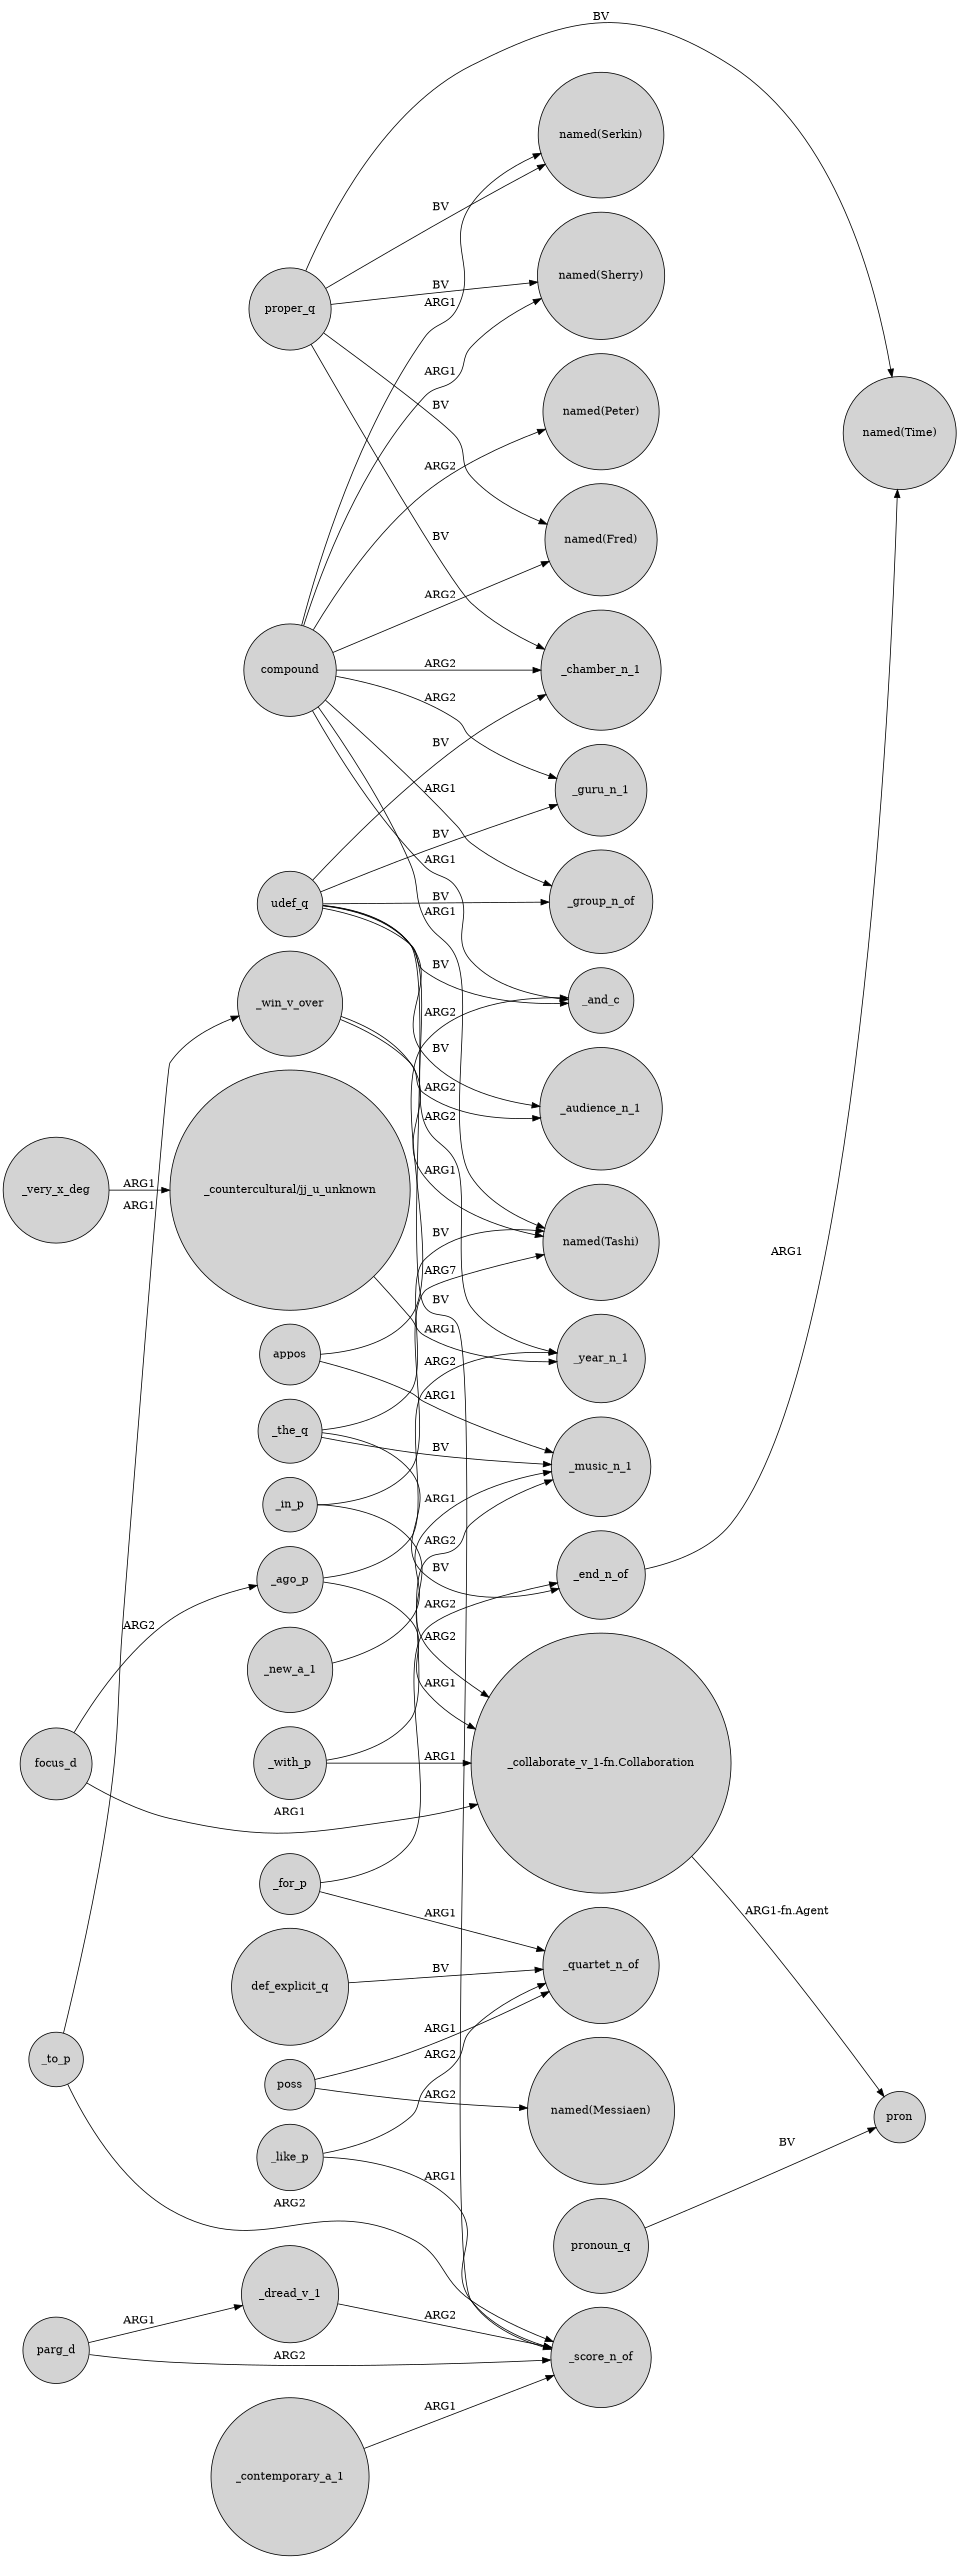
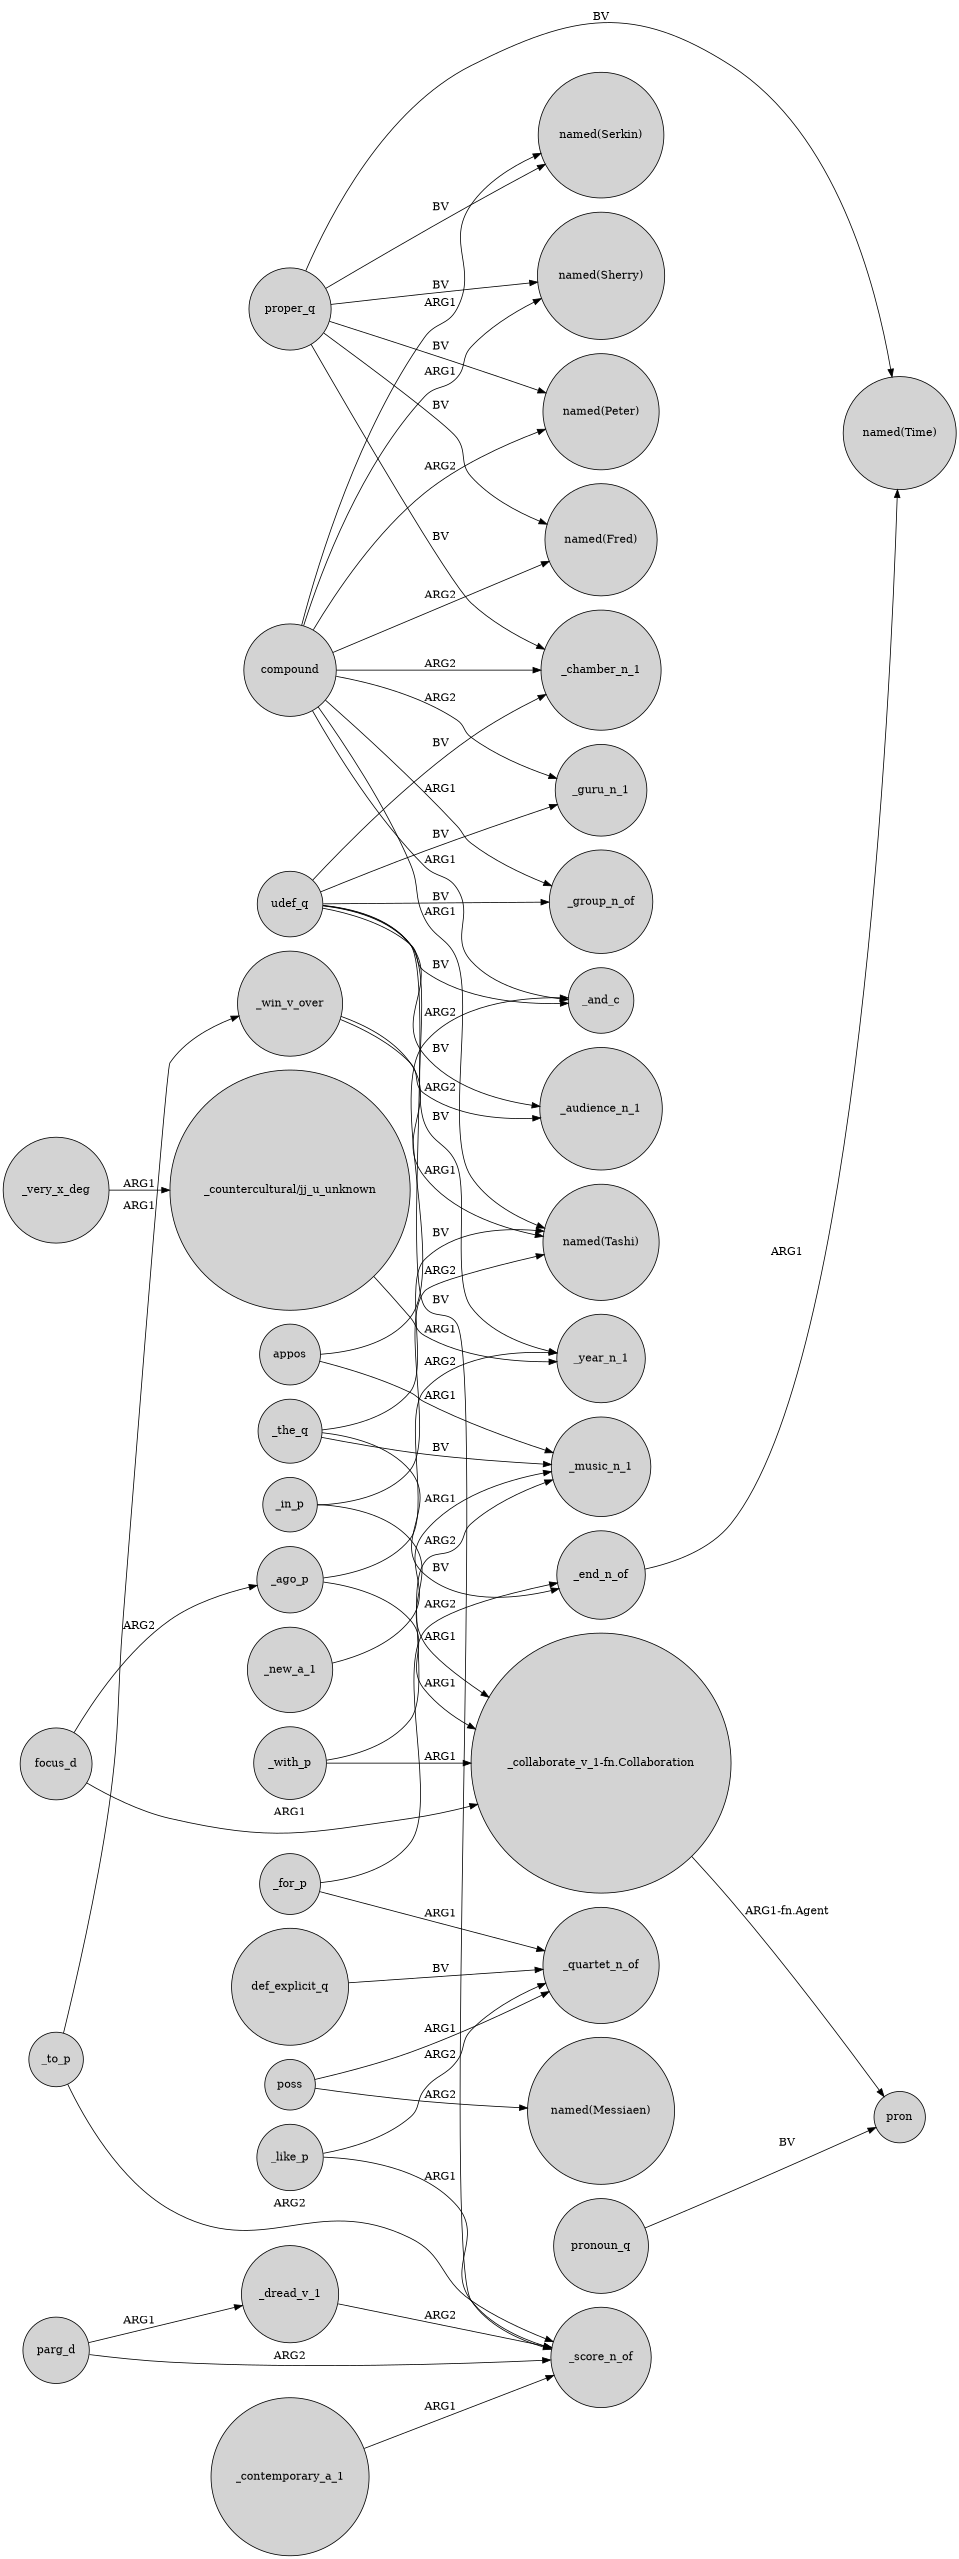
edge "proper_q" -> "named(Peter)": added, label "BV"
edge "udef_q" -> "_year_n_1": label "ARG2" -> "BV"
edge "_in_p" -> "named(Tashi)": label "ARG7" -> "ARG2"
edge "_in_p" -> "_collaborate_v_1-fn.Collaboration": label "ARG2" -> "ARG1"
